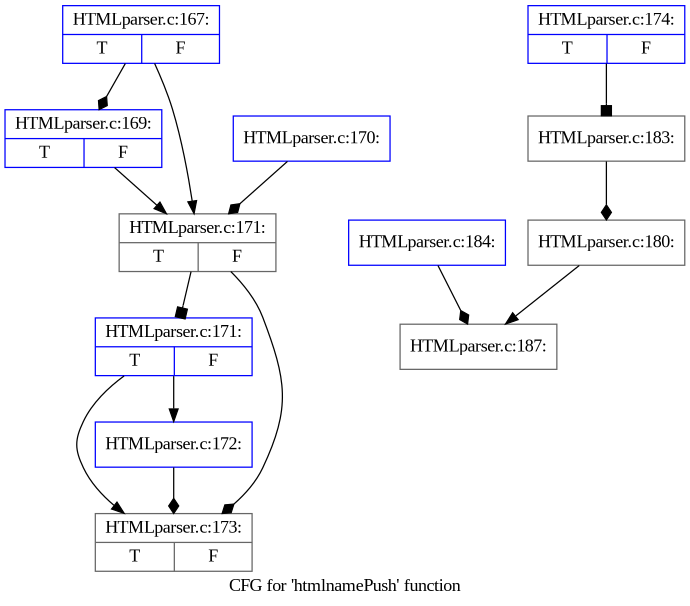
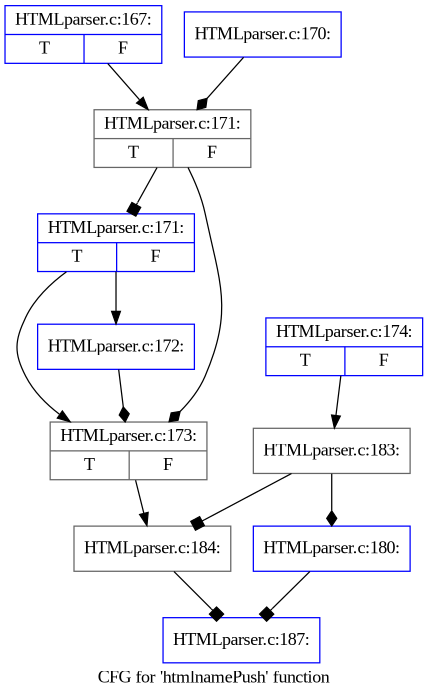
edge "HTMLparser.c:174:" -> "HTMLparser.c:183:": arrowhead box -> normal
node "HTMLparser.c:169:": removed
node "HTMLparser.c:184:": color blue -> gray40
node "HTMLparser.c:180:": color gray40 -> blue
edge "HTMLparser.c:184:" -> "HTMLparser.c:187:": arrowhead diamond -> box
edge "HTMLparser.c:180:" -> "HTMLparser.c:187:": arrowhead normal -> box
node "HTMLparser.c:187:": color gray40 -> blue
edge "HTMLparser.c:173:" -> "HTMLparser.c:184:": added
edge "HTMLparser.c:183:" -> "HTMLparser.c:184:": added
